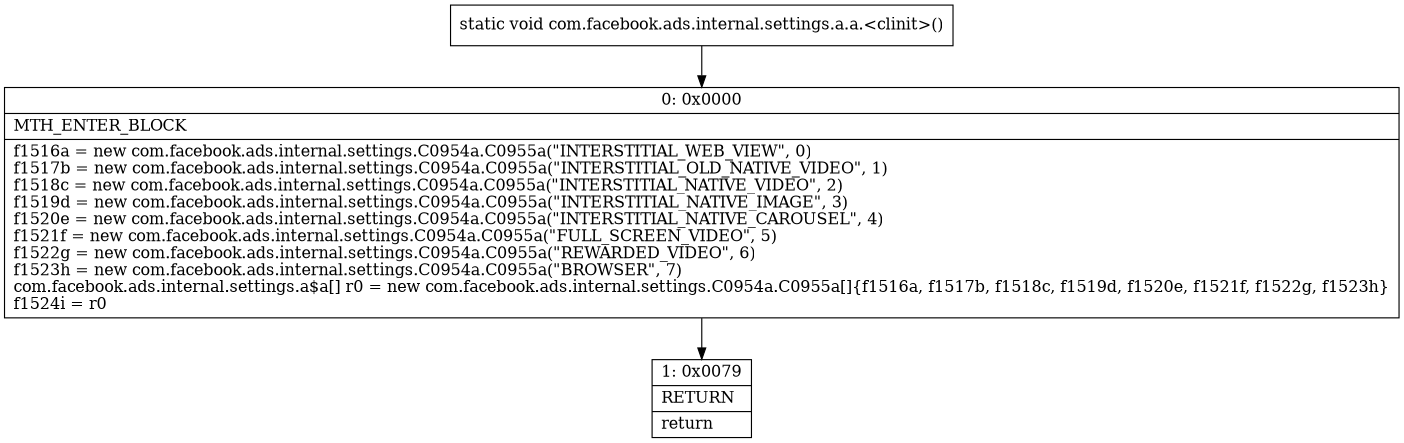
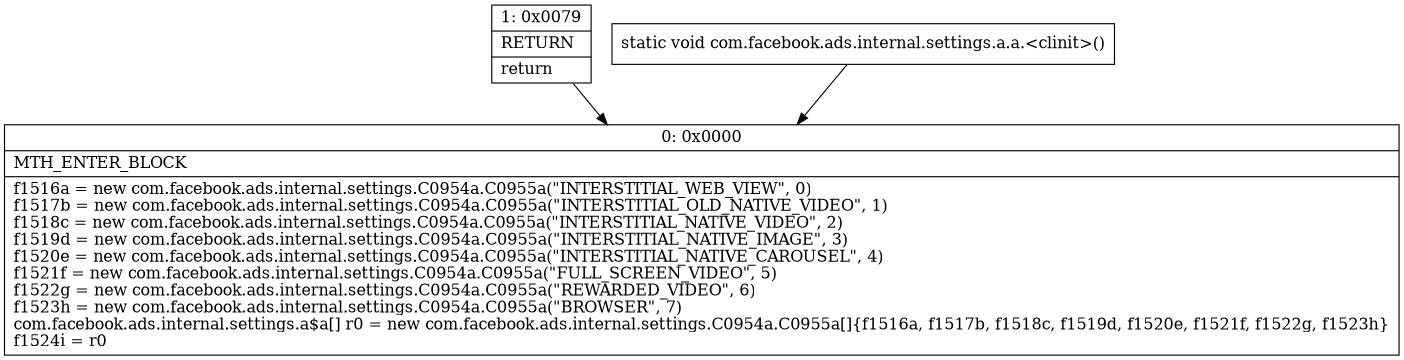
edge "0: 0x0000" -> "1: 0x0079": reversed
